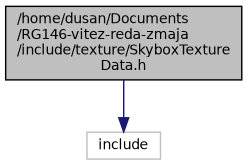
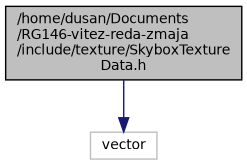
node "include": label "include" -> "vector"
